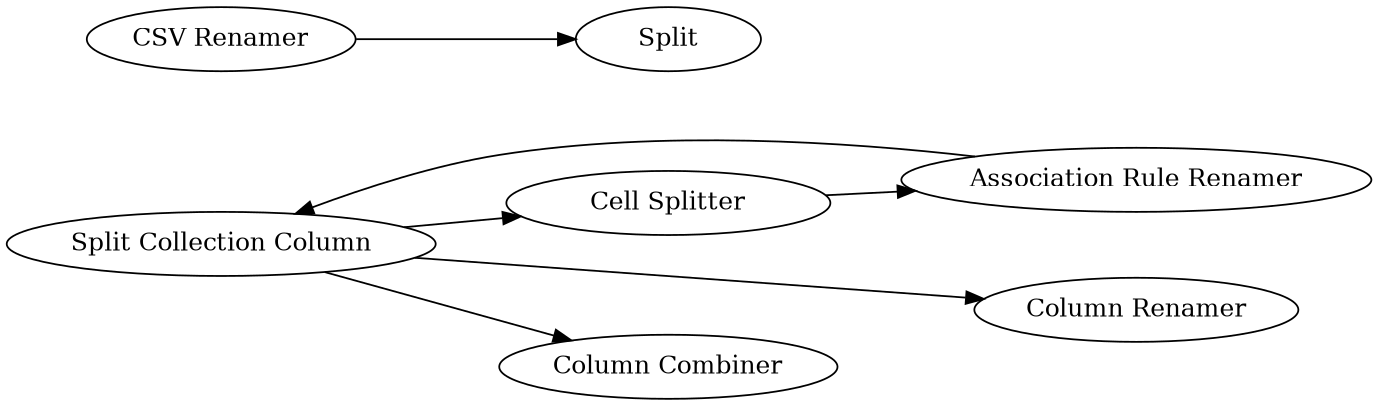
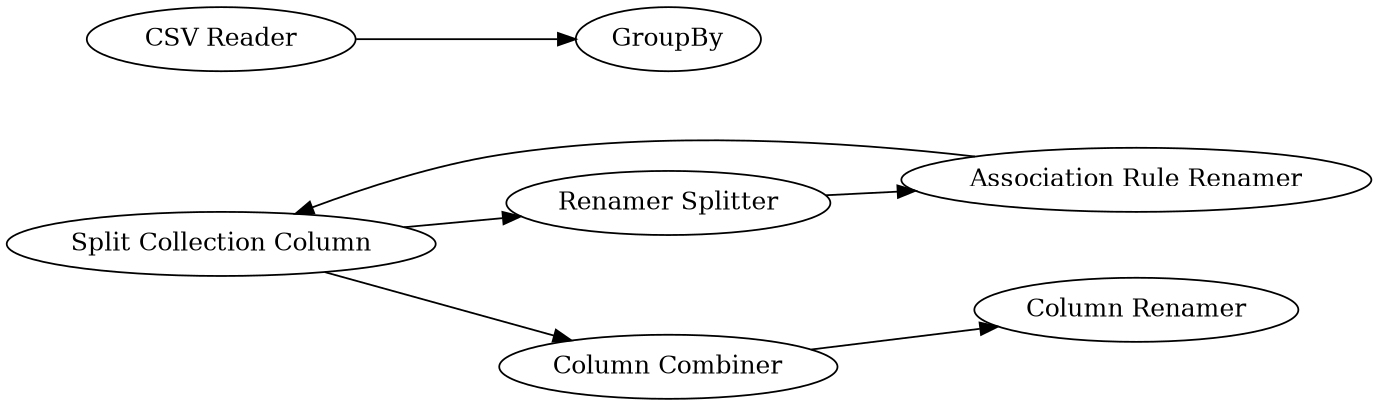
node "CSV Renamer": label "CSV Renamer" -> "CSV Reader"
node "Split": label "Split" -> "GroupBy"
node "Cell Splitter": label "Cell Splitter" -> "Renamer Splitter"
edge "Split Collection Column" -> "Column Renamer": now "Column Combiner" -> "Column Renamer"
